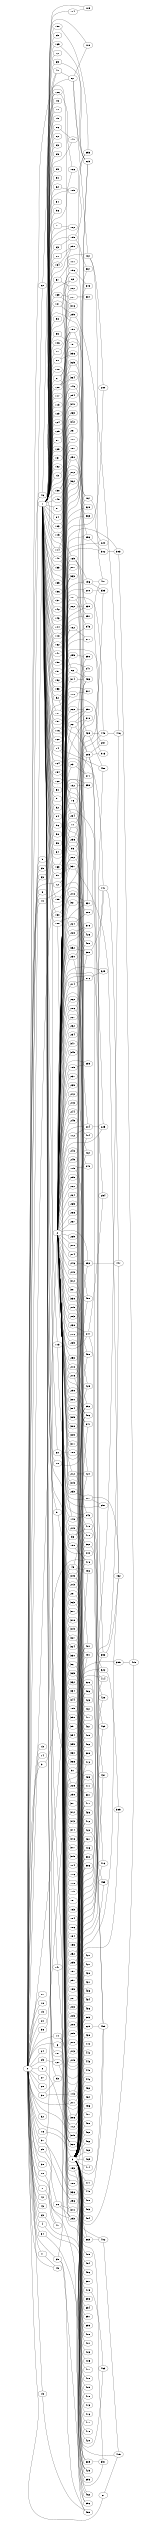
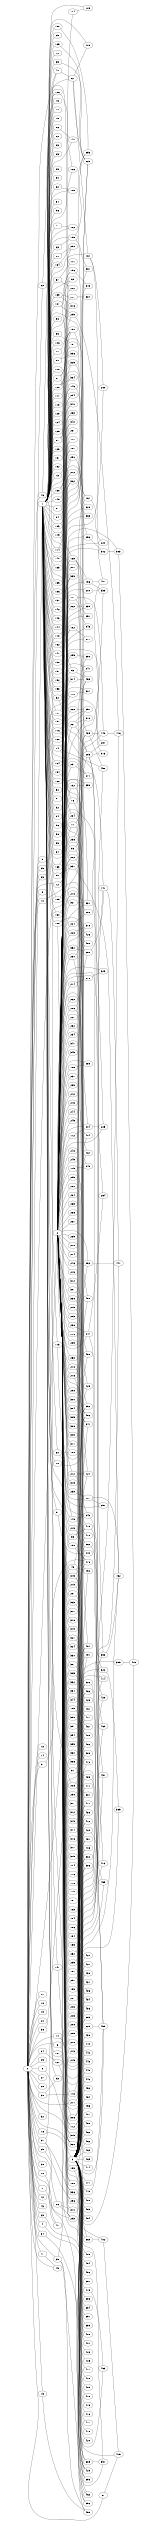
edge "104" -- "1": now "104" -- "87"
edge "2" -- "312": now "2" -- "95"
edge "25" -- "127": now "24" -- "127"
